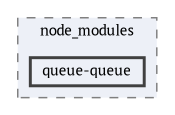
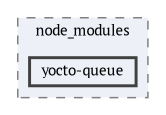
node "queue-queue": label "queue-queue" -> "yocto-queue"
